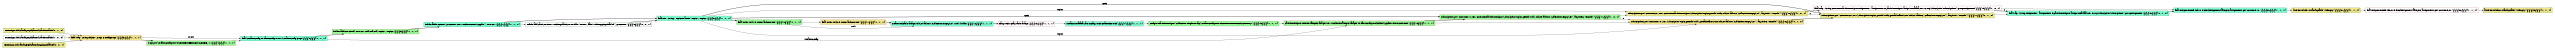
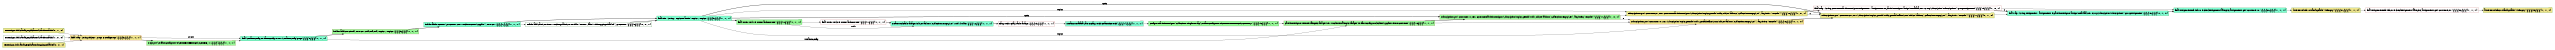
node "final UUID uuid2 = UUID.randomUUID()@@@11@@@['1', '1', '1']": fillcolor khaki -> white
